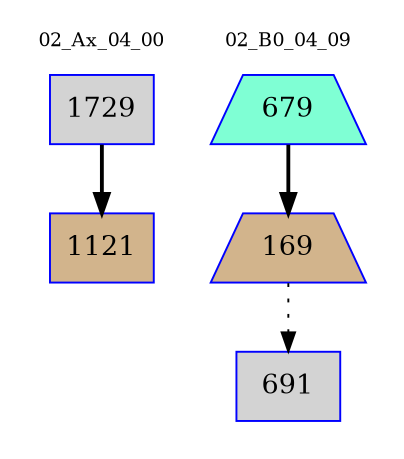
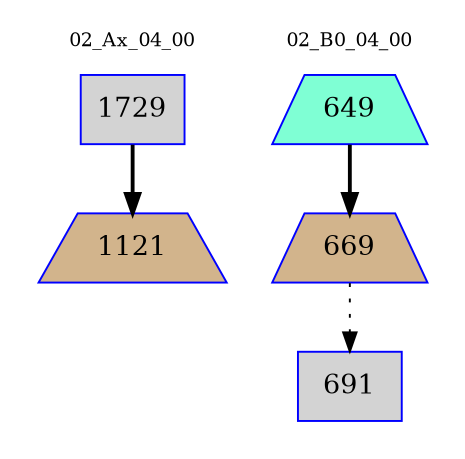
cluster "02_B0_04_09": label "02_B0_04_09" -> "02_B0_04_00"
node "679": label "679" -> "649"
node "1121": shape box -> trapezium
node "169": label "169" -> "669"
